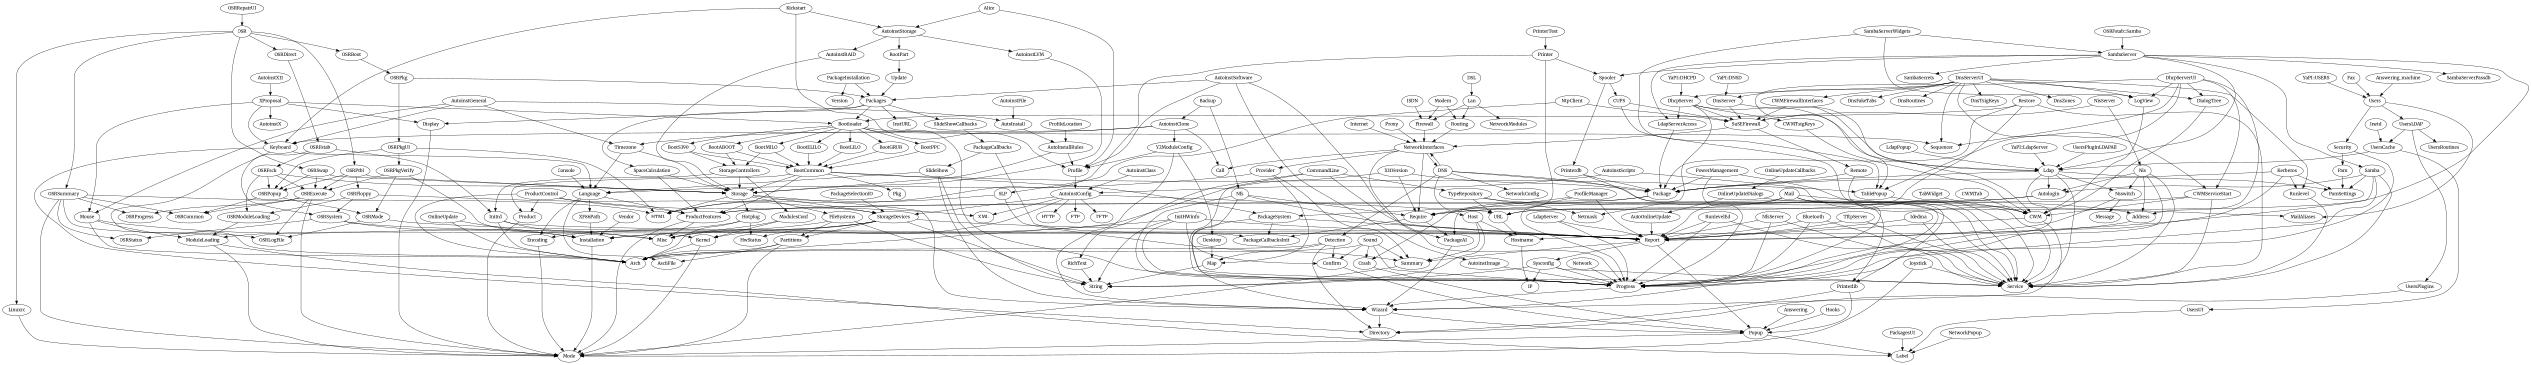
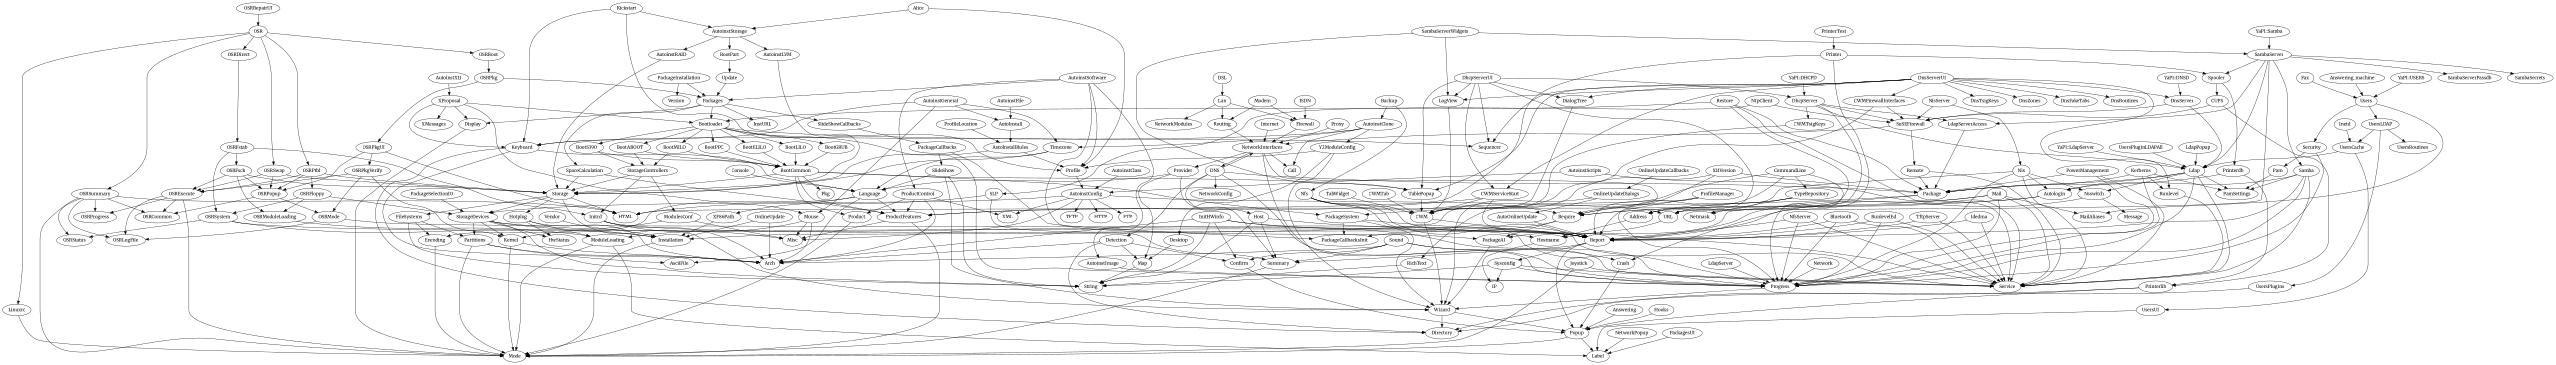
node "OSRFstab::Samba": label "OSRFstab::Samba" -> "YaPI::Samba"
edge "AutoinstSoftware" -> "ProductControl": added
node "AutoinstX": label "AutoinstX" -> "XMessages"
edge "LdapServer" -> "Report": removed
